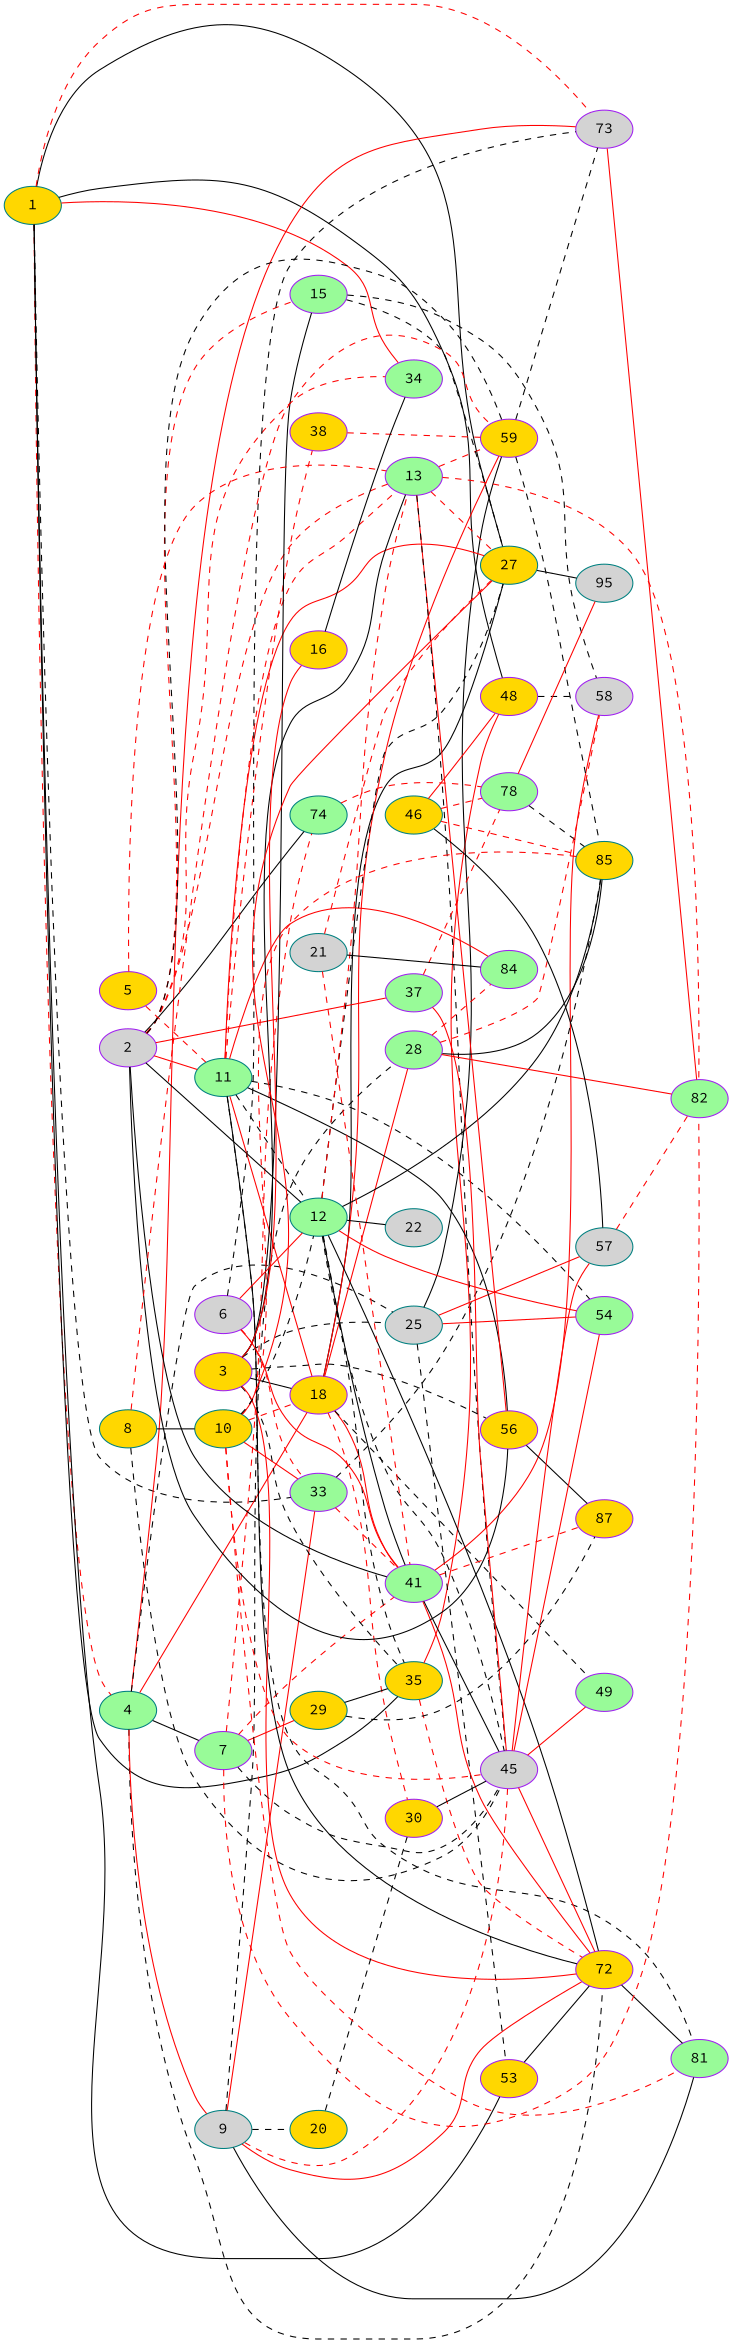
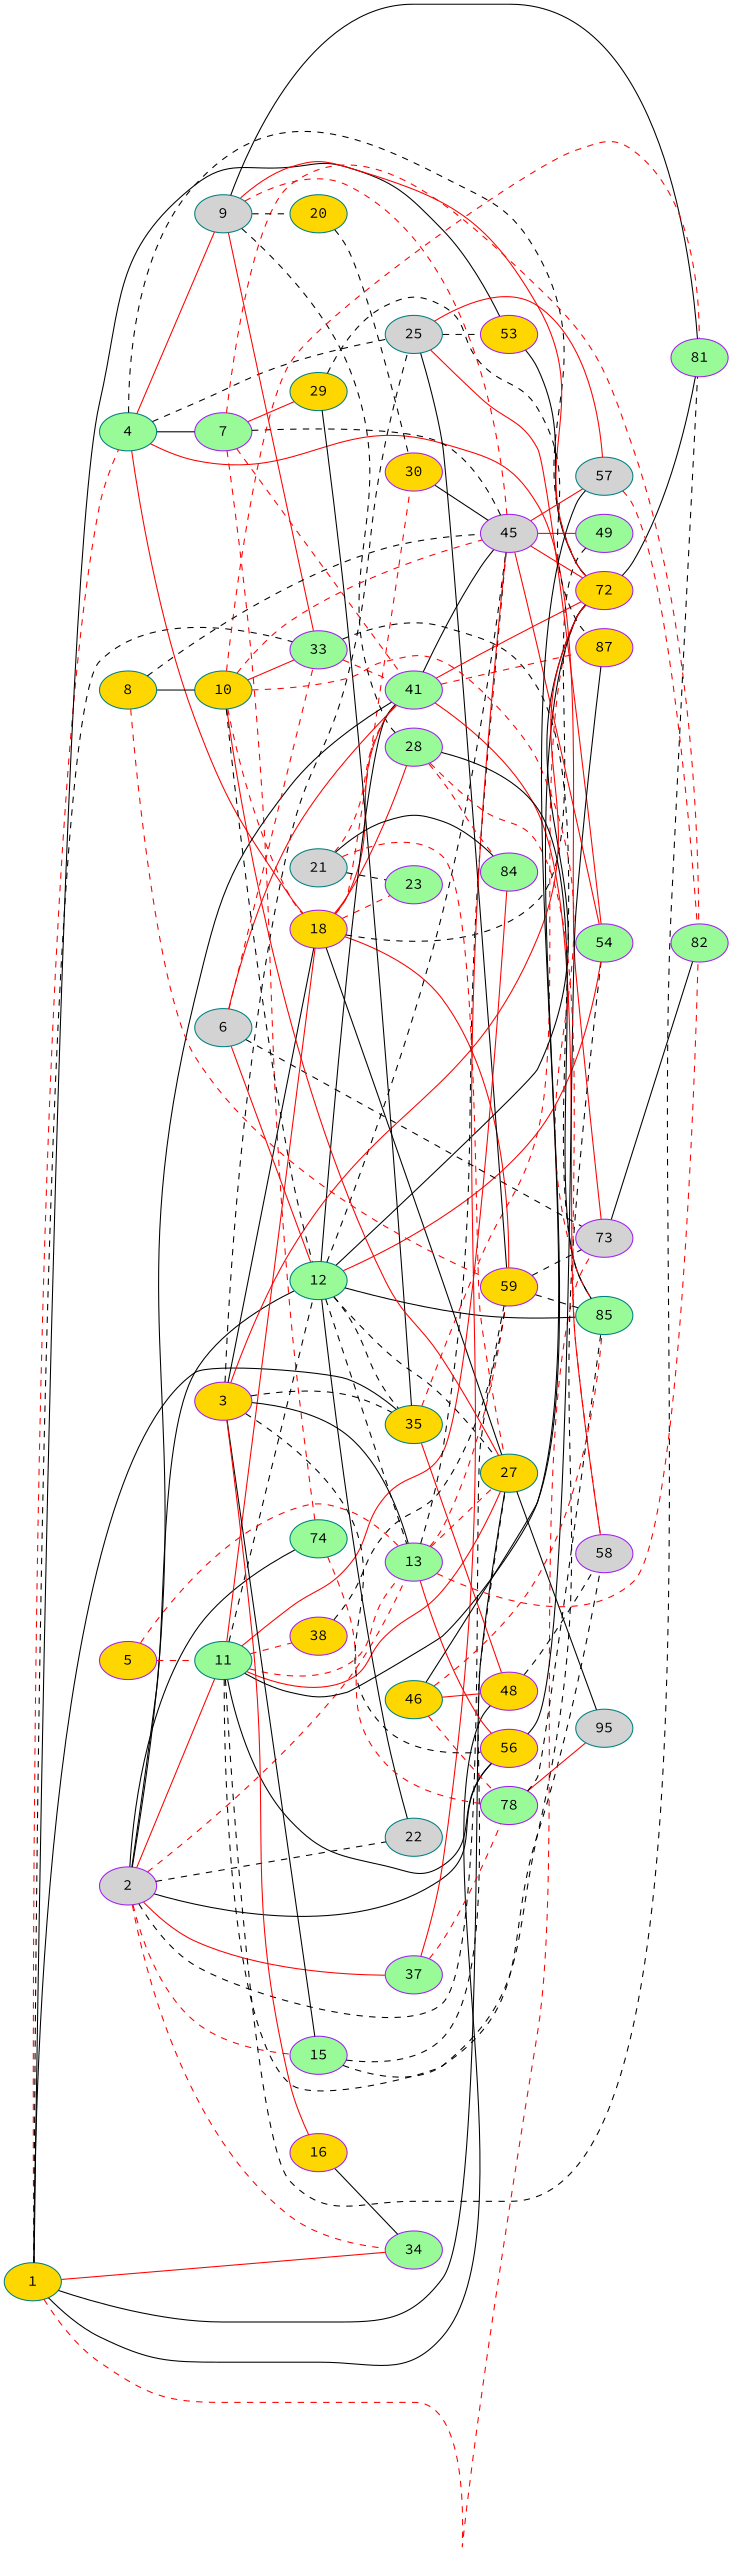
edge "38" -- "59": color red -> black
edge "73" -- "82": color red -> black
edge "13" -- "12": color red -> black
node "85": fillcolor gold -> palegreen
node "23": added
edge "28" -- "82": removed
node "6": color purple -> teal
edge "22" -- "2": added
